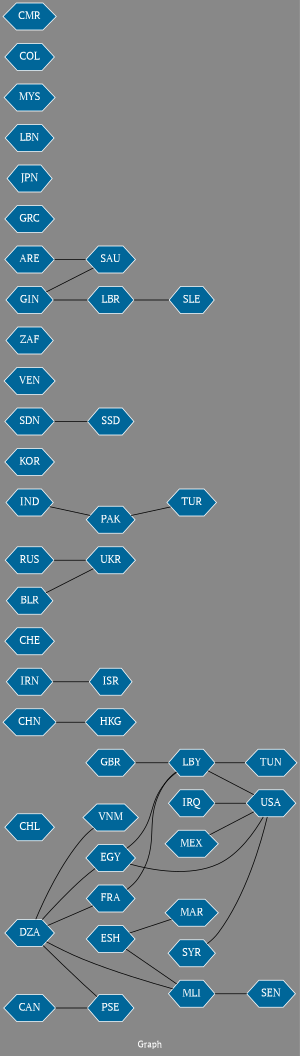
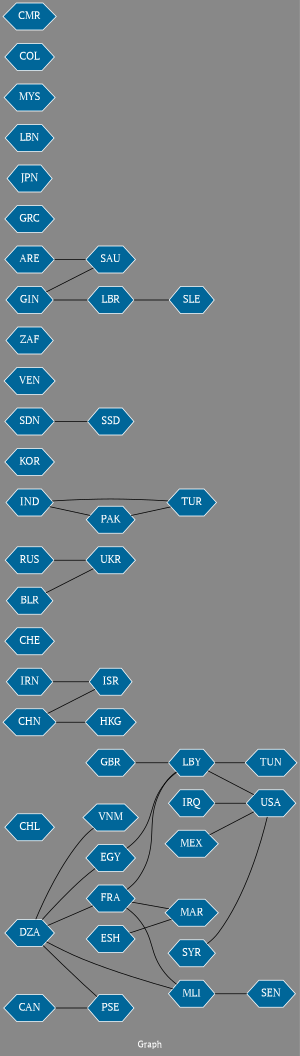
edge "IND" -- "TUR": added
edge "ISR" -- "CHN": added
edge "USA" -- "EGY": removed
edge "FRA" -- "MAR": added
edge "ESH" -- "MLI": now "FRA" -- "MLI"
